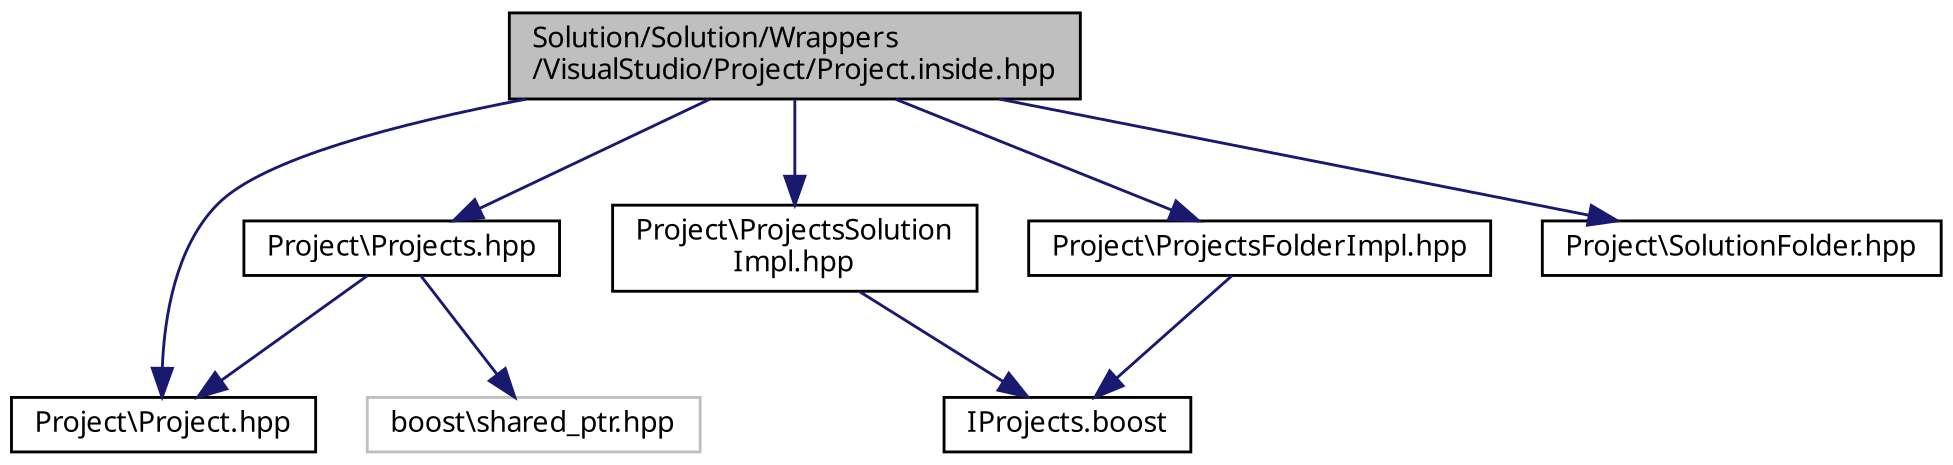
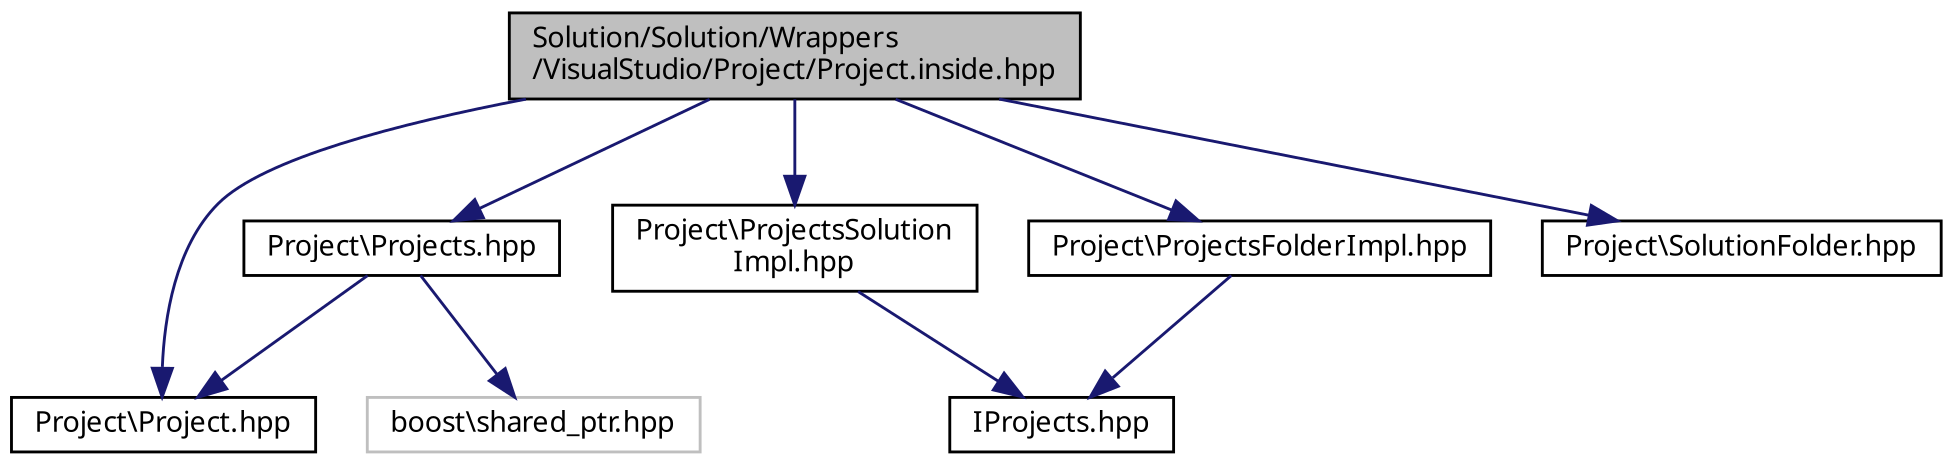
node "IProjects.boost": label "IProjects.boost" -> "IProjects.hpp"
